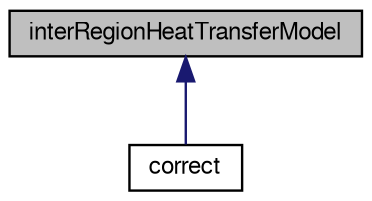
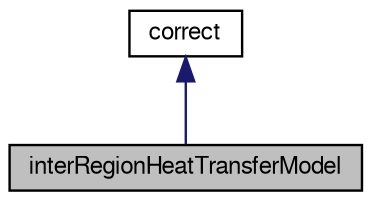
edge "correct" -> "interRegionHeatTransferModel": reversed
